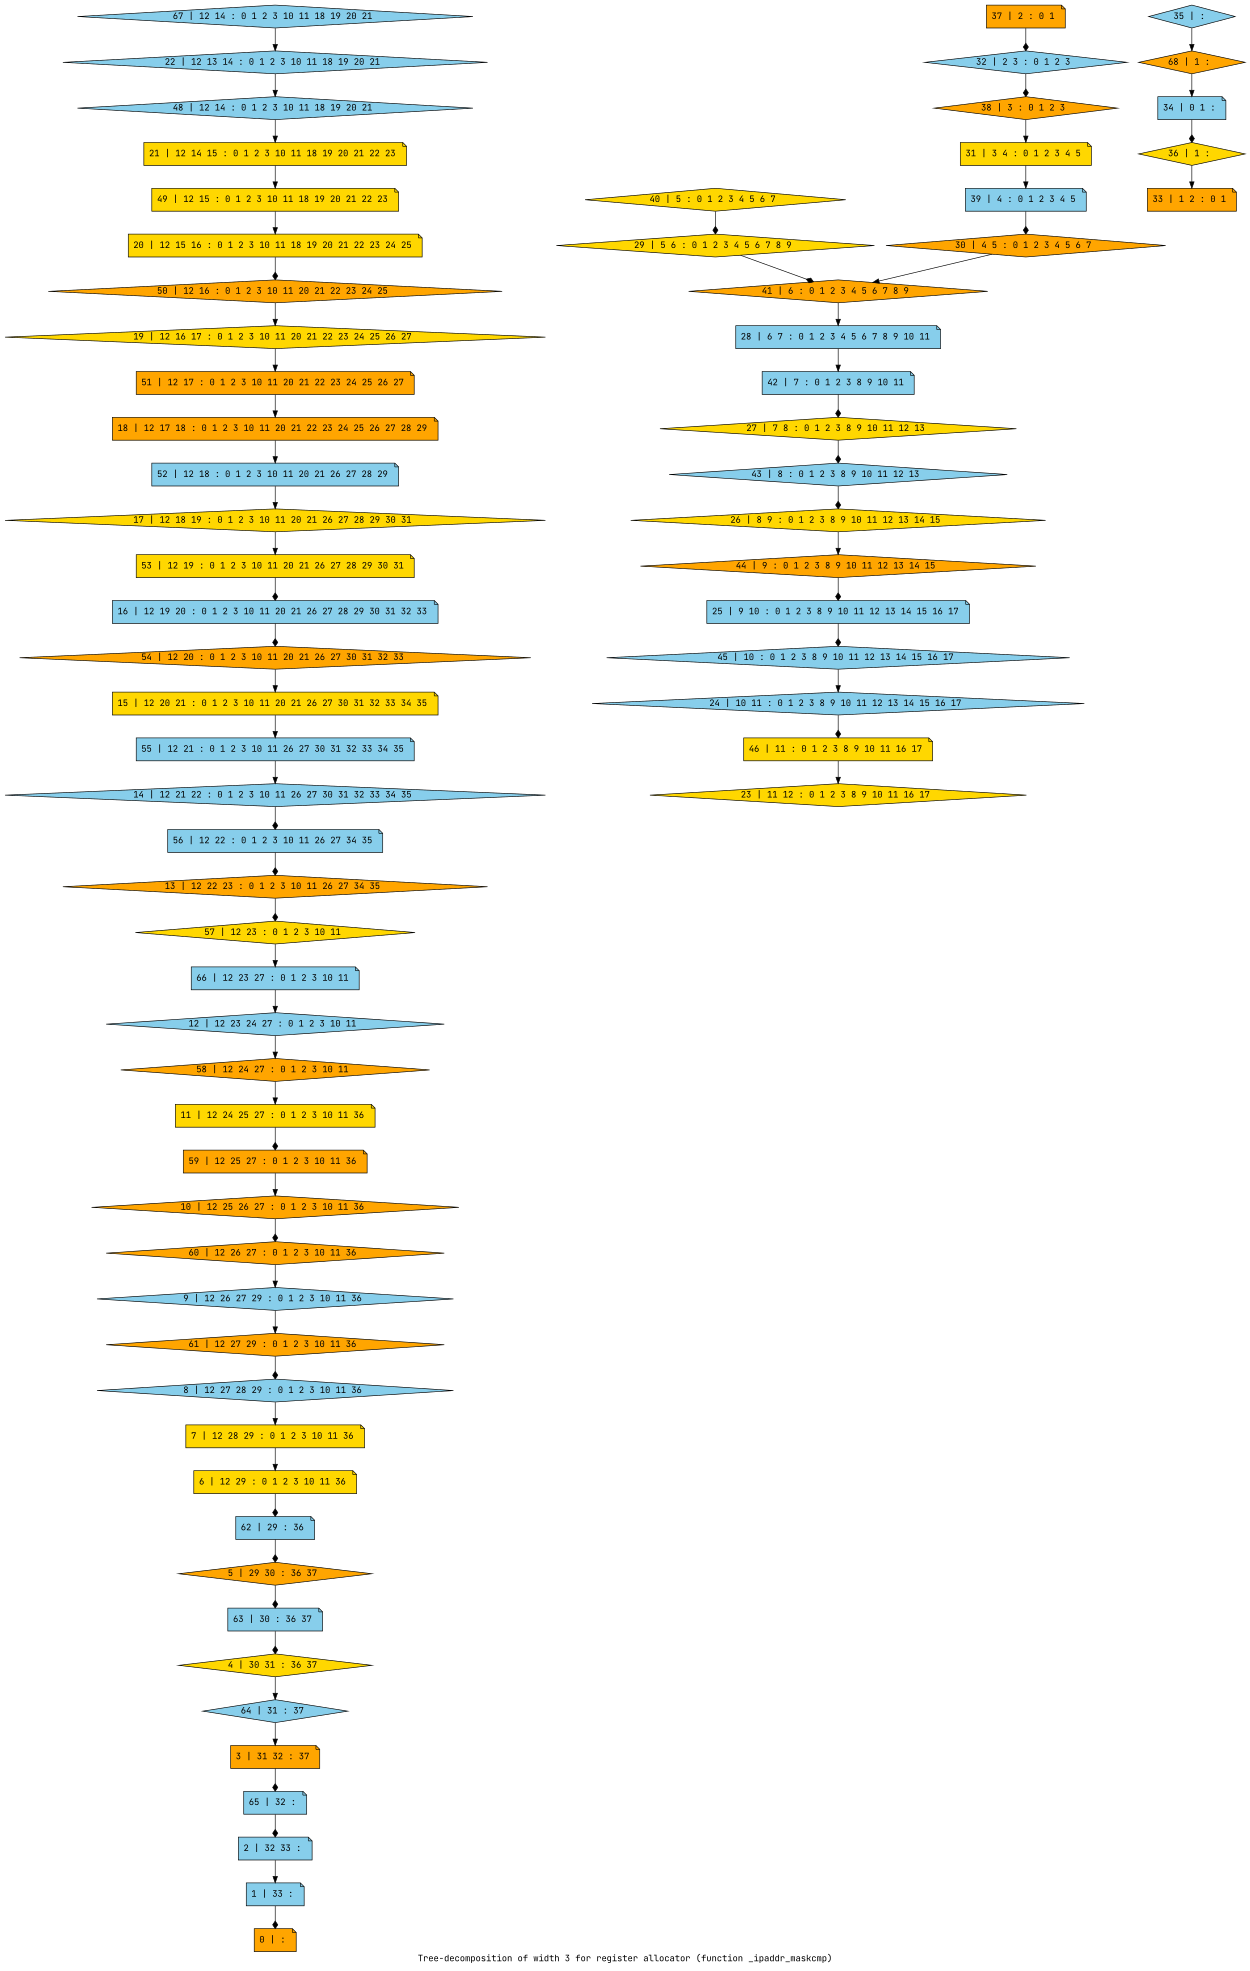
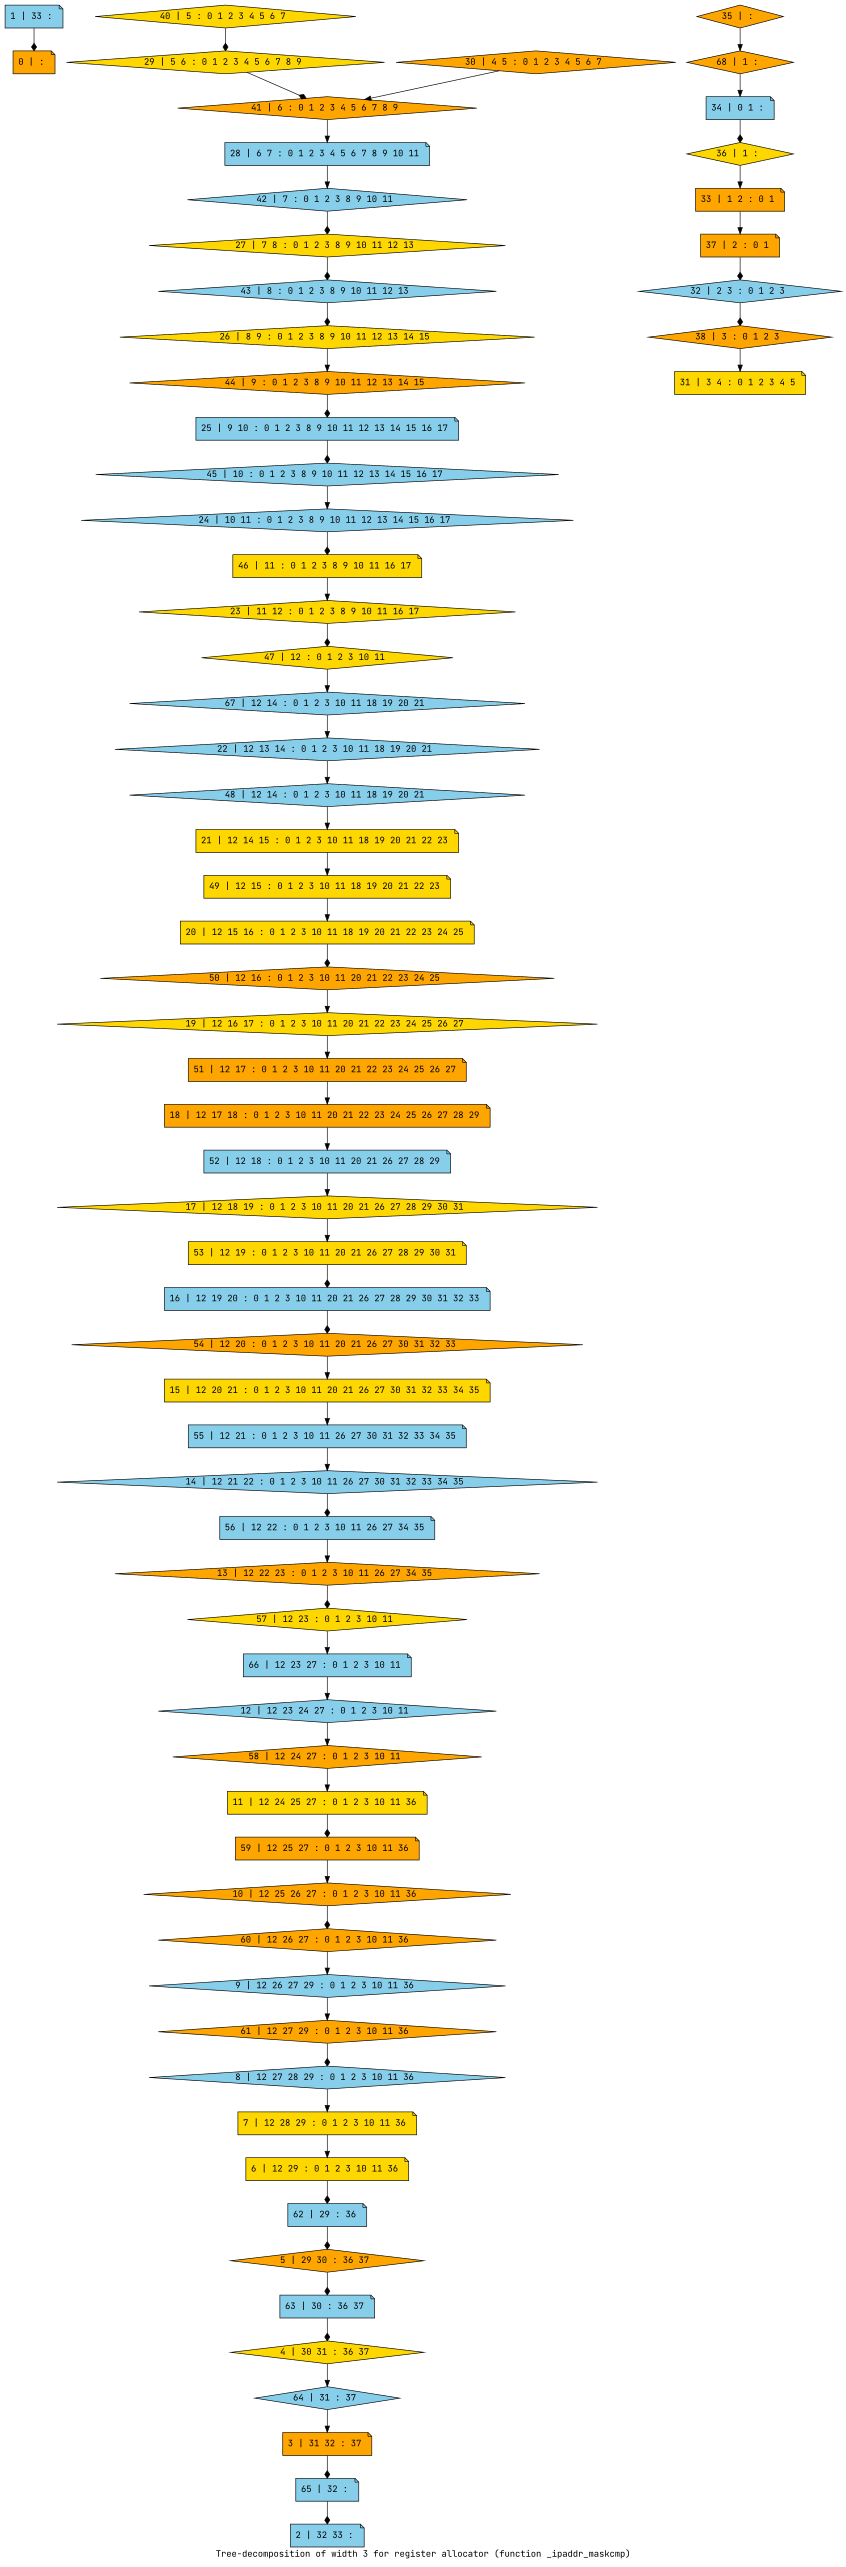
node "35 | :": fillcolor skyblue -> orange
node "39 | 4 : 0 1 2 3 4 5": removed
edge "33 | 1 2 : 0 1" -> "37 | 2 : 0 1": added
node "42 | 7 : 0 1 2 3 8 9 10 11": shape note -> diamond
node "47 | 12 : 0 1 2 3 10 11": added
edge "56 | 12 22 : 0 1 2 3 10 11 26 27 34 35" -> "13 | 12 22 23 : 0 1 2 3 10 11 26 27 34 35": arrowhead diamond -> normal
edge "2 | 32 33 :" -> "1 | 33 :": removed
